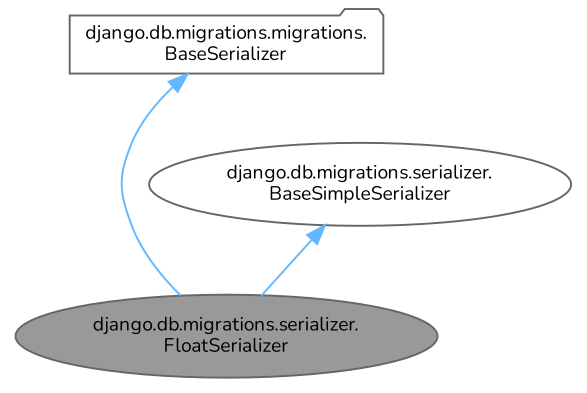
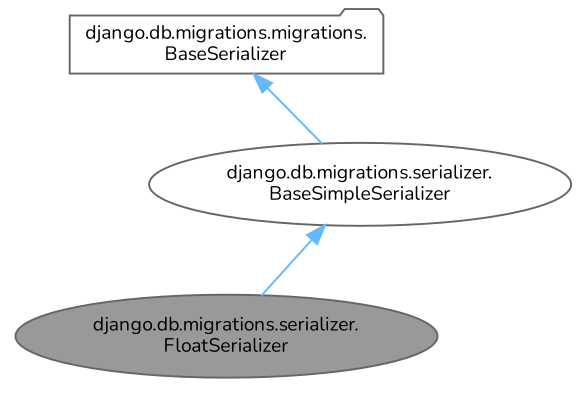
edge "django.db.migrations.serializer. FloatSerializer" -> "django.db.migrations.migrations. BaseSerializer": now "django.db.migrations.serializer. BaseSimpleSerializer" -> "django.db.migrations.migrations. BaseSerializer"
